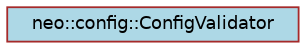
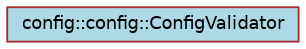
node "neo::config::ConfigValidator": label "neo::config::ConfigValidator" -> "config::config::ConfigValidator"
